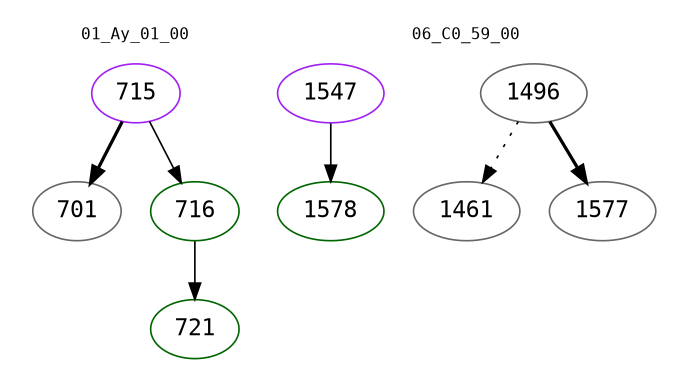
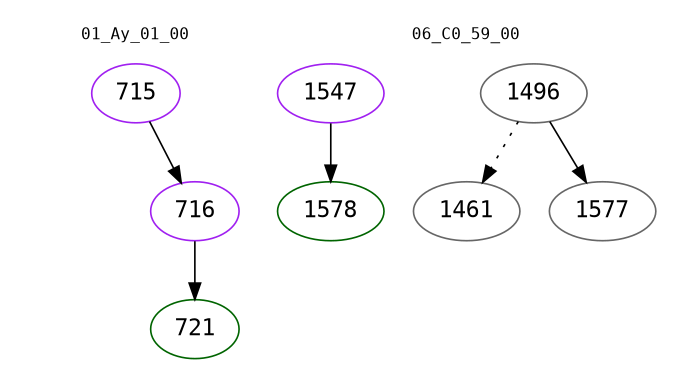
edge "1496" -> "1577": style bold -> solid
node "701": removed
node "716": color darkgreen -> purple
